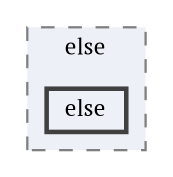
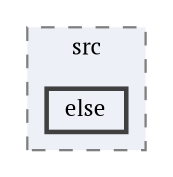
cluster "else": label "else" -> "src"
